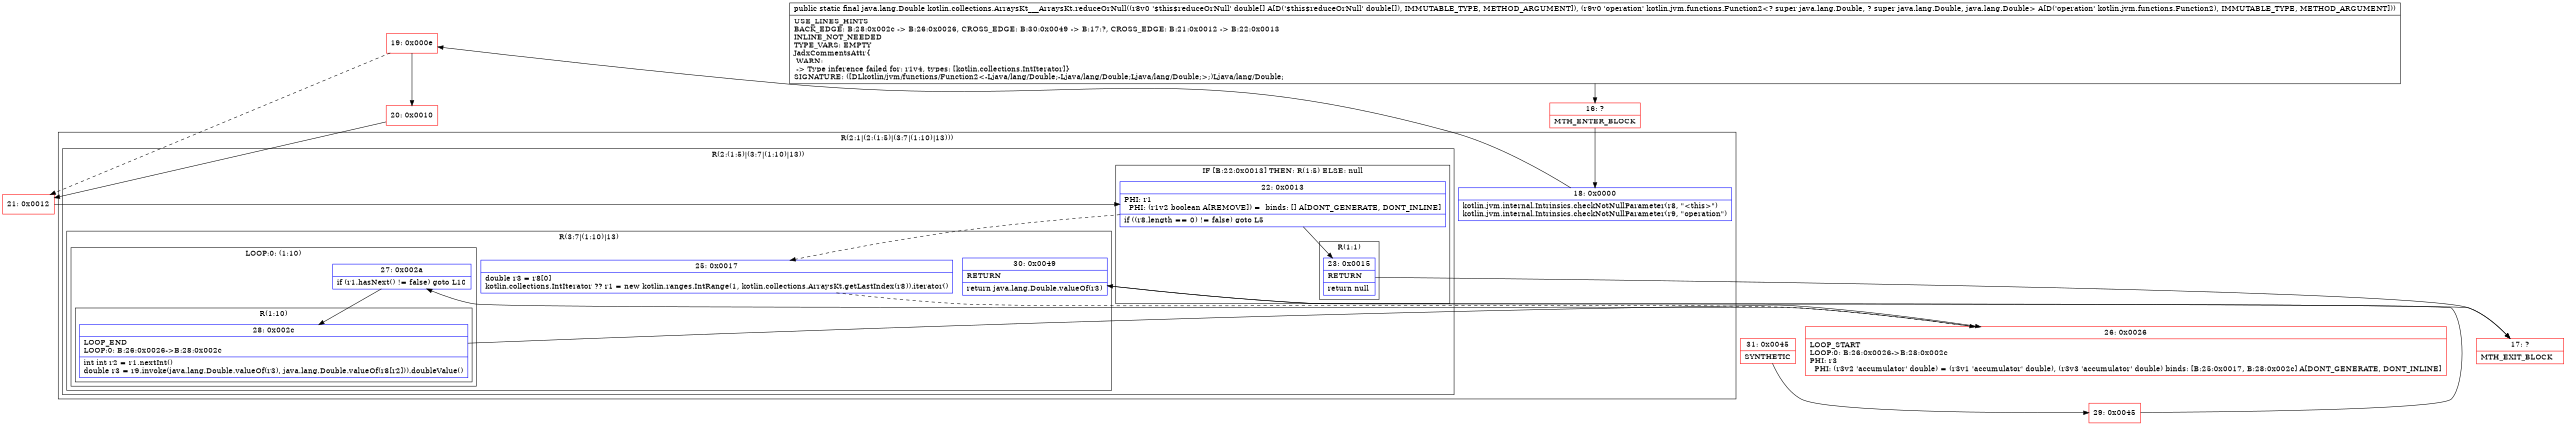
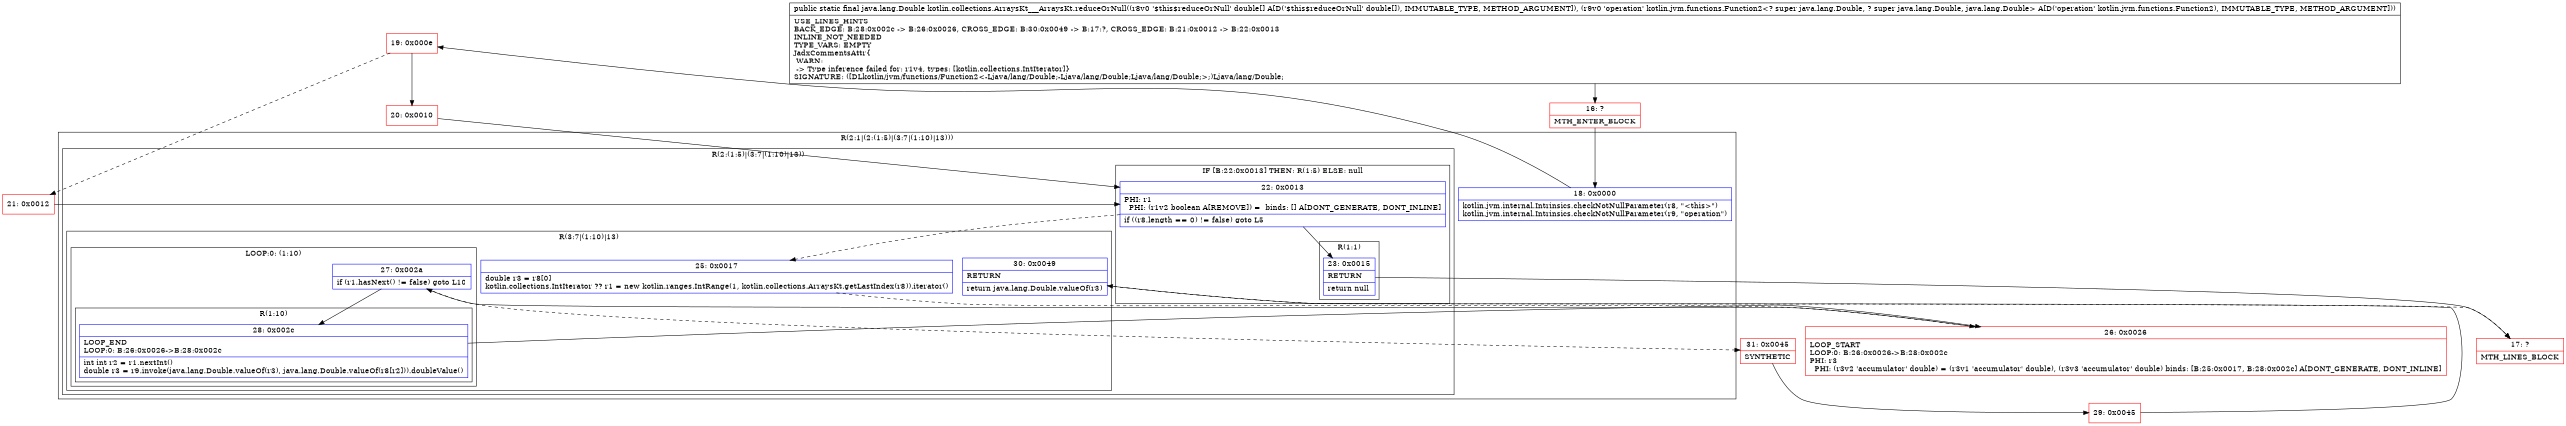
edge "20: 0x0010" -> "21: 0x0012": now "20: 0x0010" -> "22: 0x0013"
edge "30: 0x0049" -> "17: ?": style solid -> dashed
edge "27: 0x002a" -> "31: 0x0045": added
node "17: ?": text "MTH_EXIT_BLOCK" -> "MTH_LINES_BLOCK"
